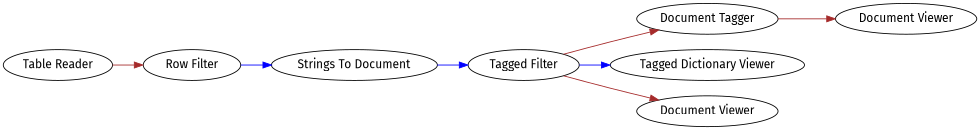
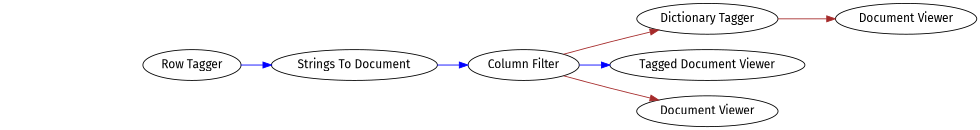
node "Document Tagger": label "Document Tagger" -> "Dictionary Tagger"
node "Table Reader": removed
node "Row Filter": label "Row Filter" -> "Row Tagger"
node "Tagged Filter": label "Tagged Filter" -> "Column Filter"
node "Tagged Dictionary Viewer": label "Tagged Dictionary Viewer" -> "Tagged Document Viewer"
